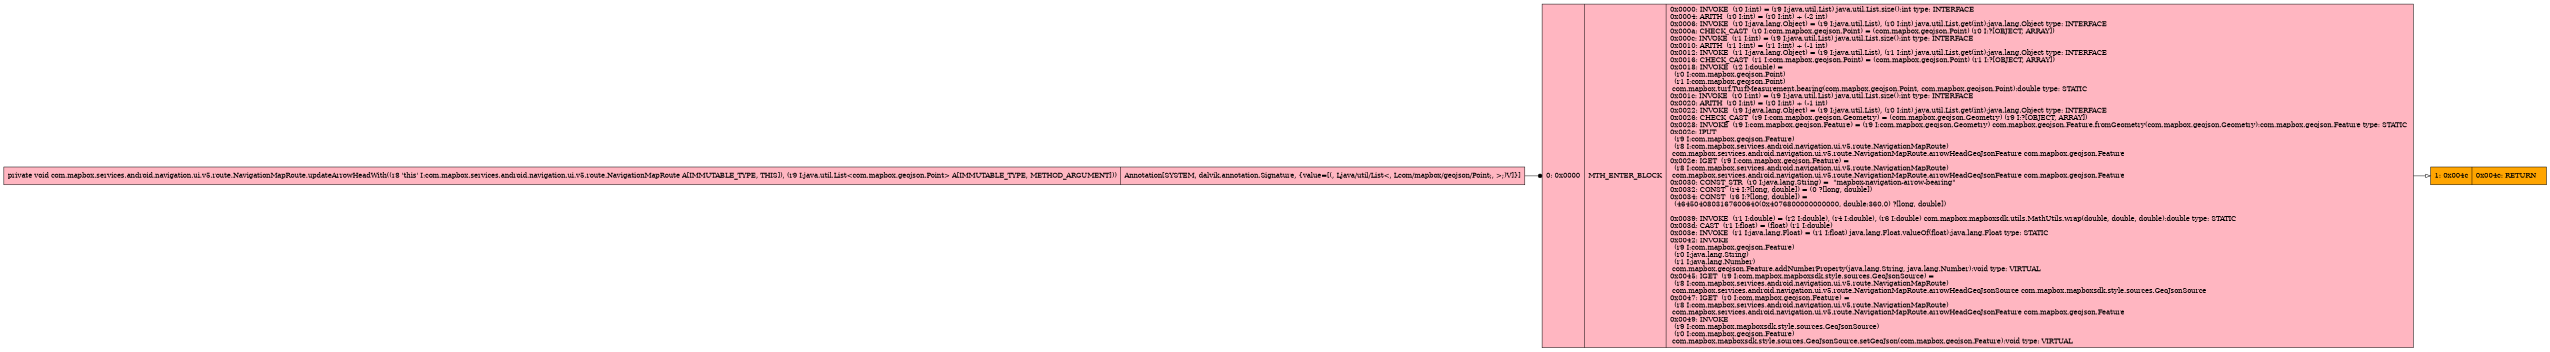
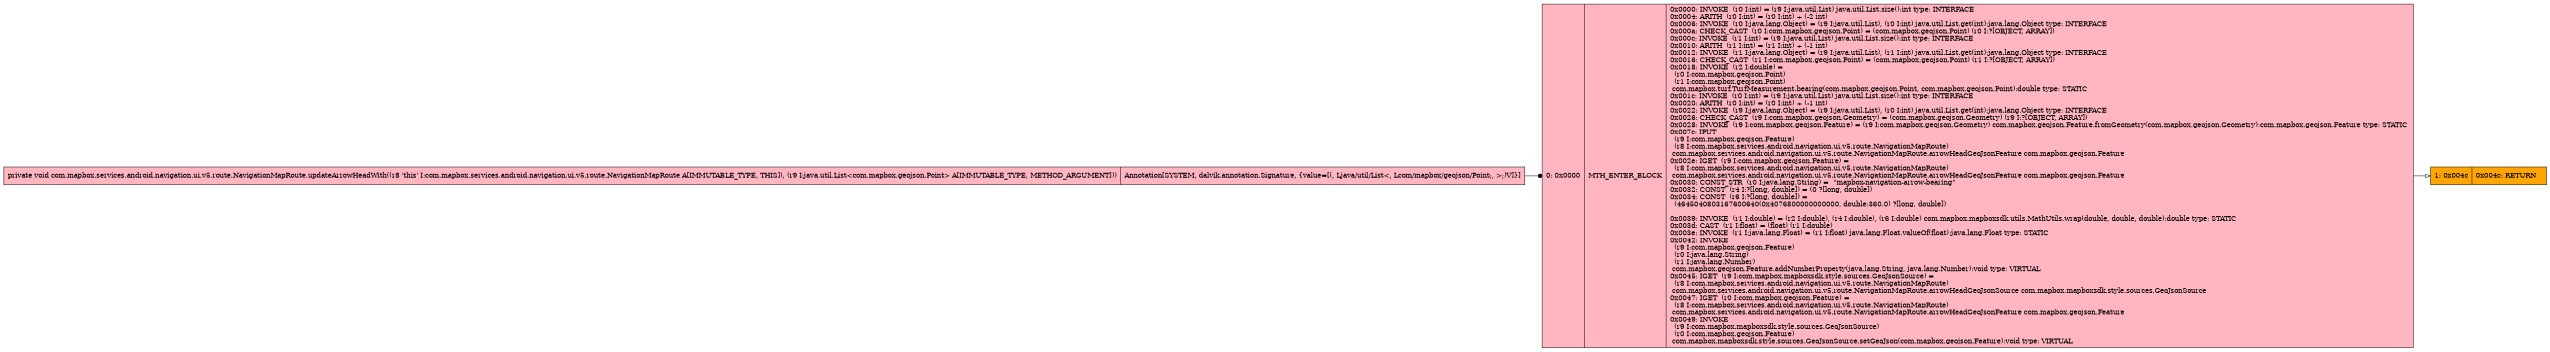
node "0: 0x0000": text "0x002c: IPUT" -> "0x007c: IPUT"
